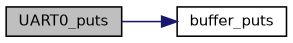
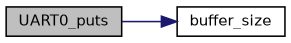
node "buffer_puts": label "buffer_puts" -> "buffer_size"
